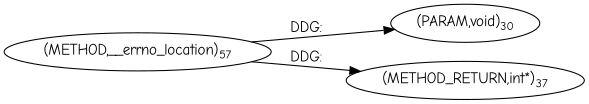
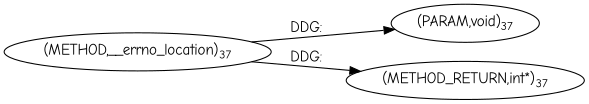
node "(PARAM,void)": text "30" -> "37"
node "(METHOD,__errno_location)": text "57" -> "37"
